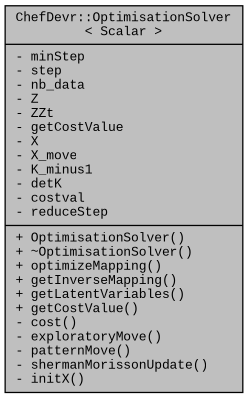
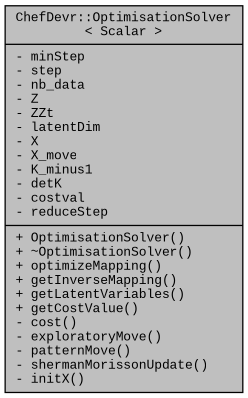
node "ChefDevr::OptimisationSolver": text "- getCostValue" -> "- latentDim"
